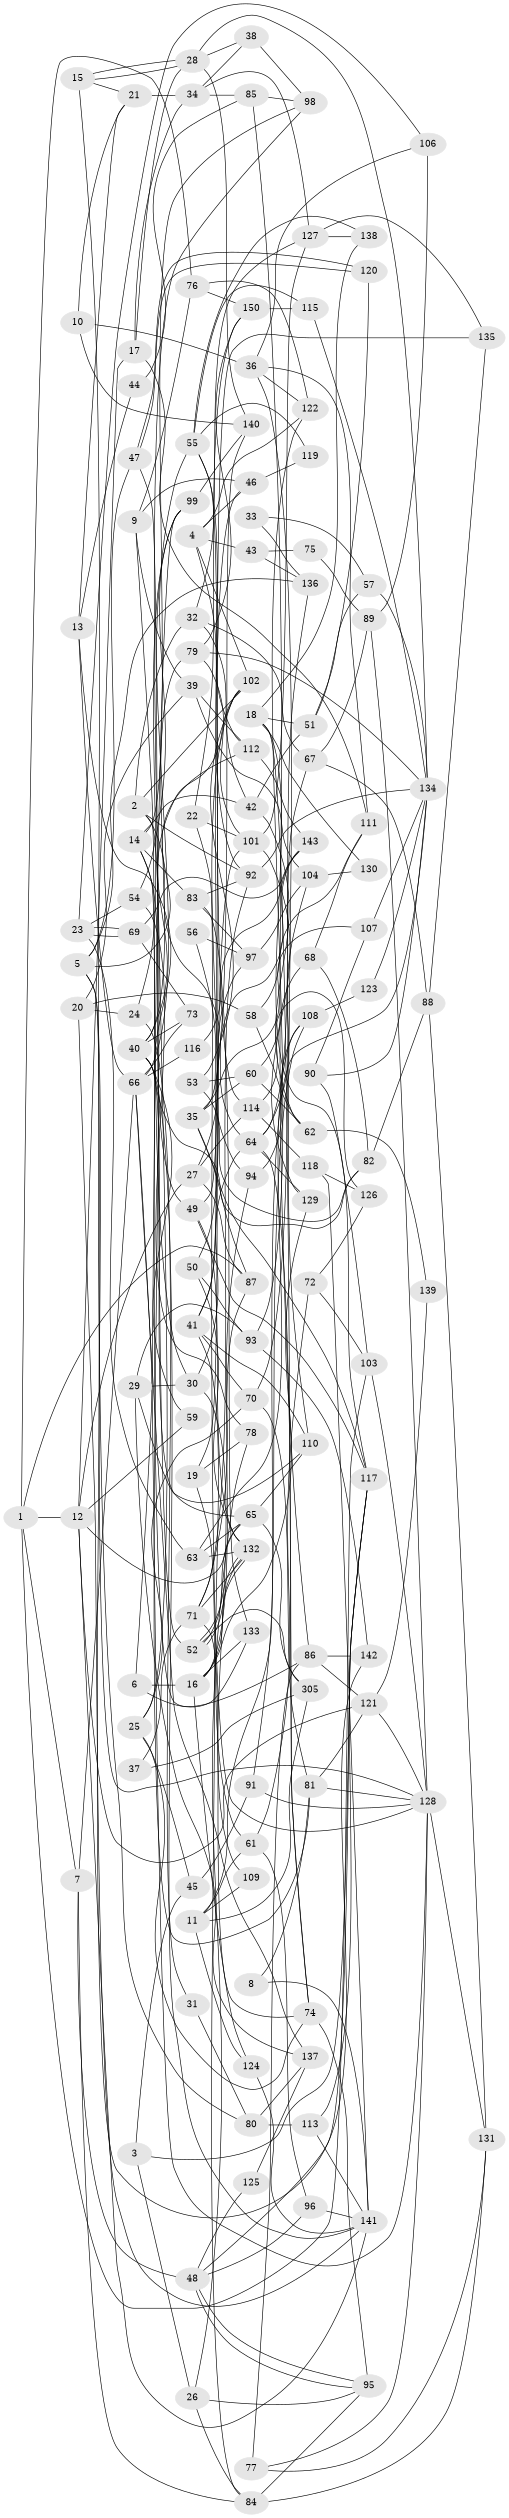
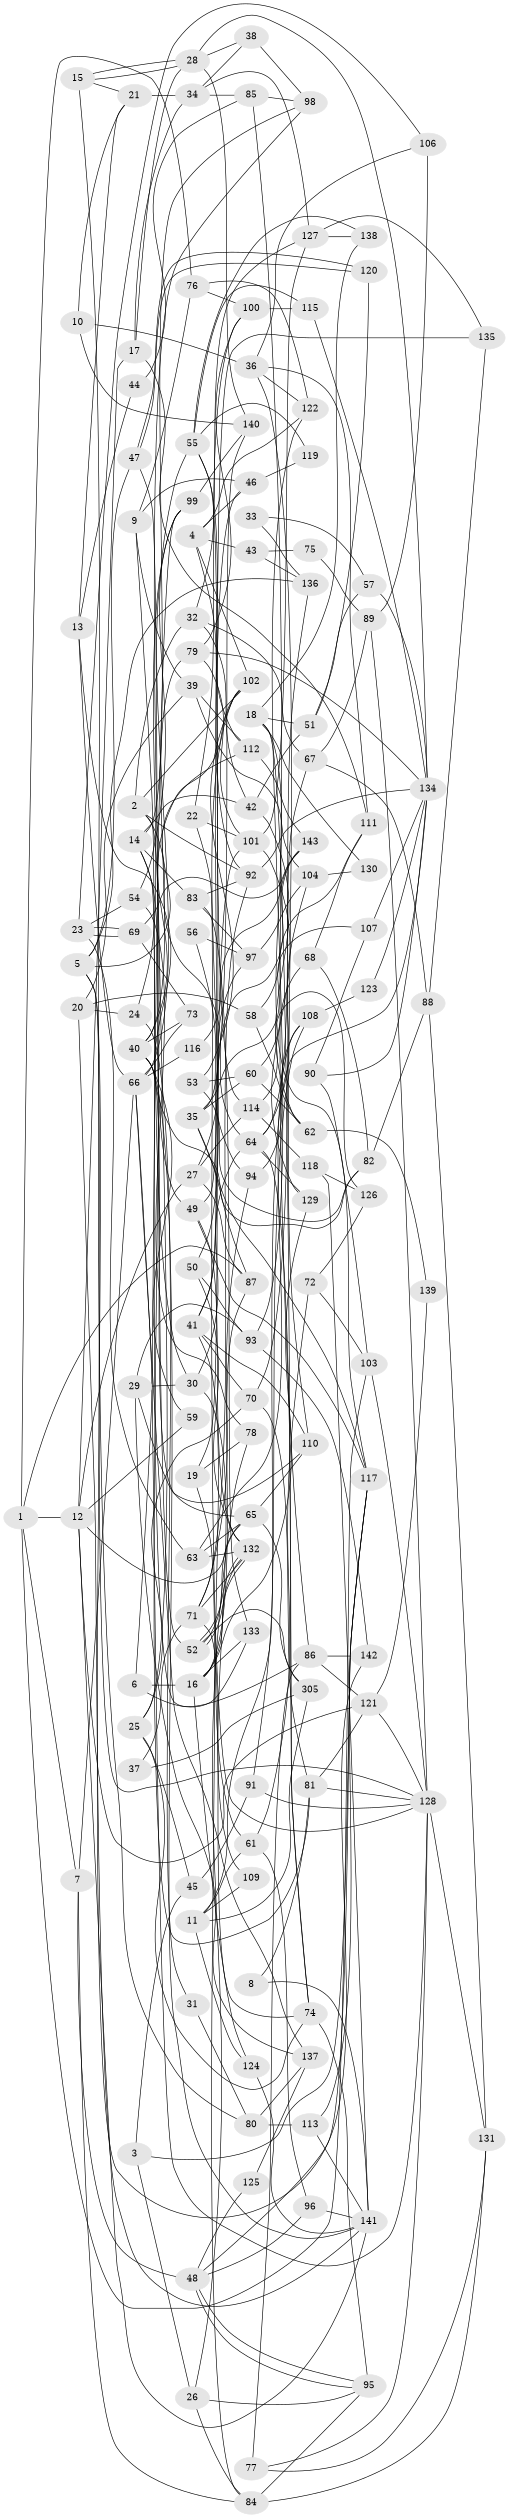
node "150": label "150" -> "100"
